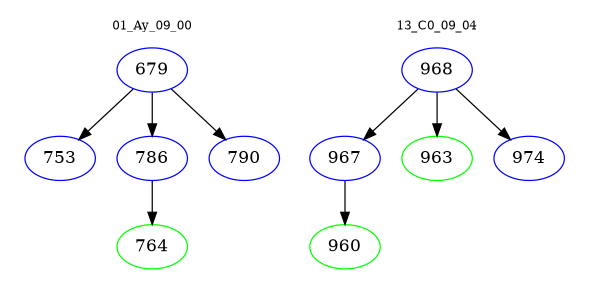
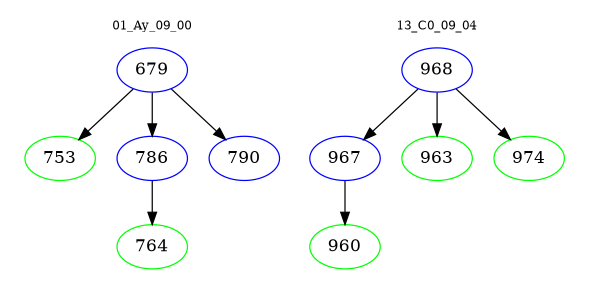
node "753": color blue -> green
node "974": color blue -> green
